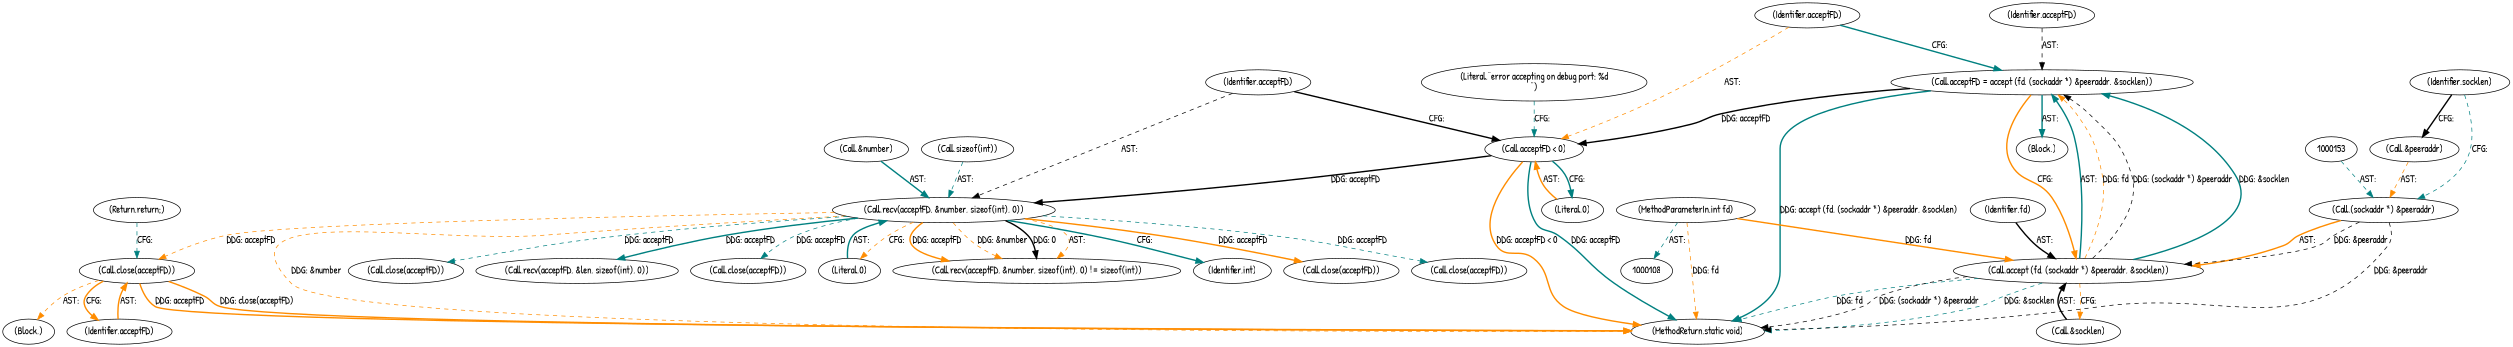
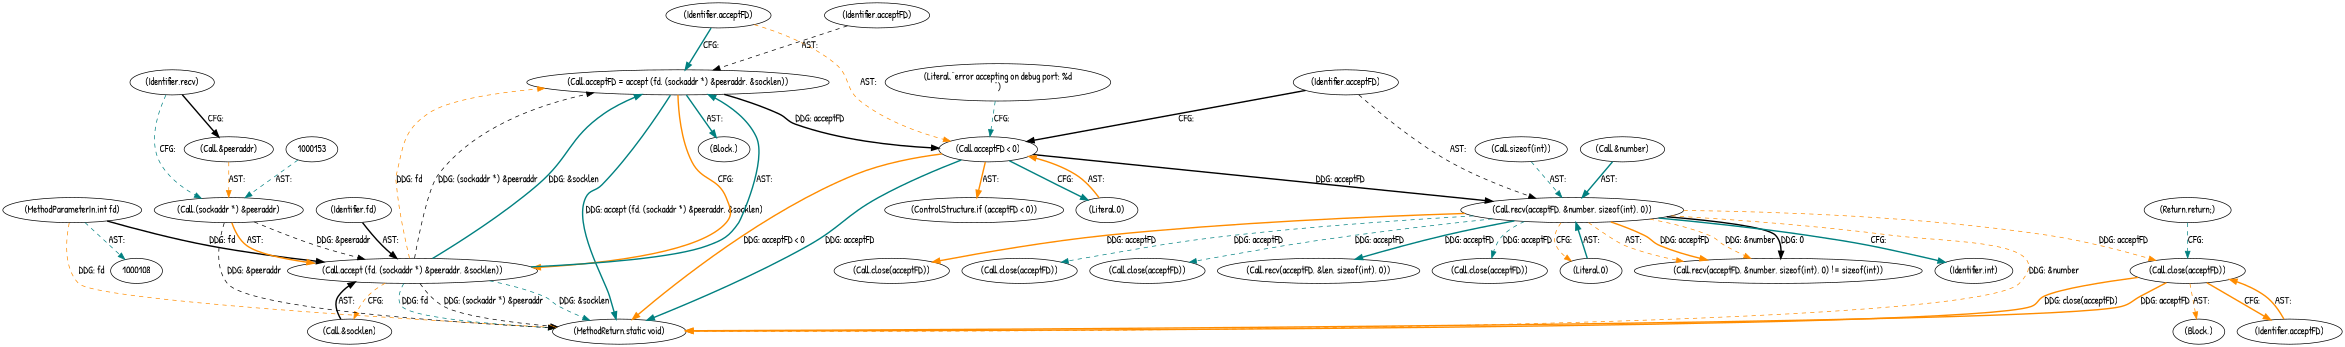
node "(Identifier,socklen)": label "(Identifier,socklen)" -> "(Identifier,recv)"
node "(ControlStructure,if (acceptFD < 0))": added
edge "(MethodParameterIn,int fd)" -> "(Call,accept (fd, (sockaddr *) &peeraddr, &socklen))": color darkorange -> black
